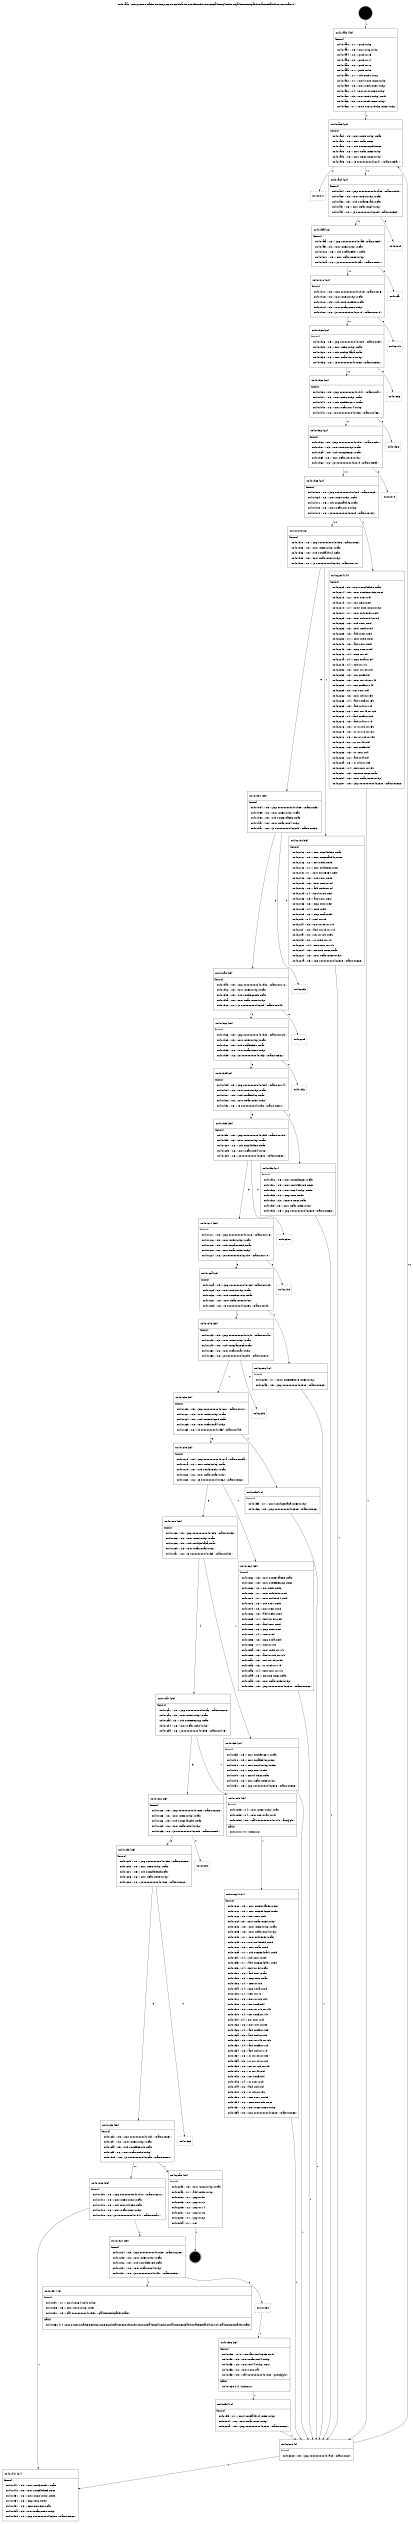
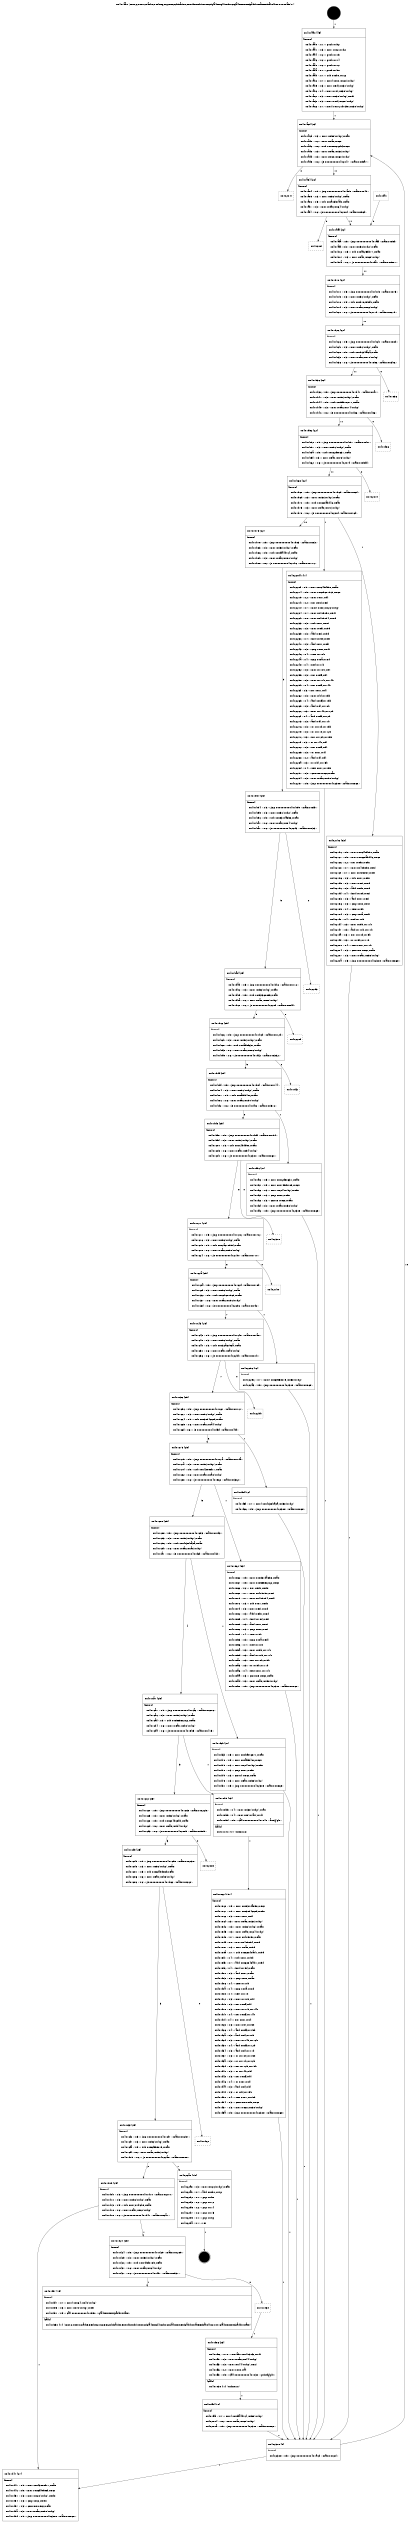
edge "0x401afa [22]" -> "0x401fa1": reversed
node "0x40211b": removed
edge "0x401b7e [22]" -> "0x4021bc [83]": now "0x401b68 [22]" -> "0x4021bc [83]"
edge "0x401cf2 [25]" -> "0x401d0b [25]": label " 11" -> " 2"
